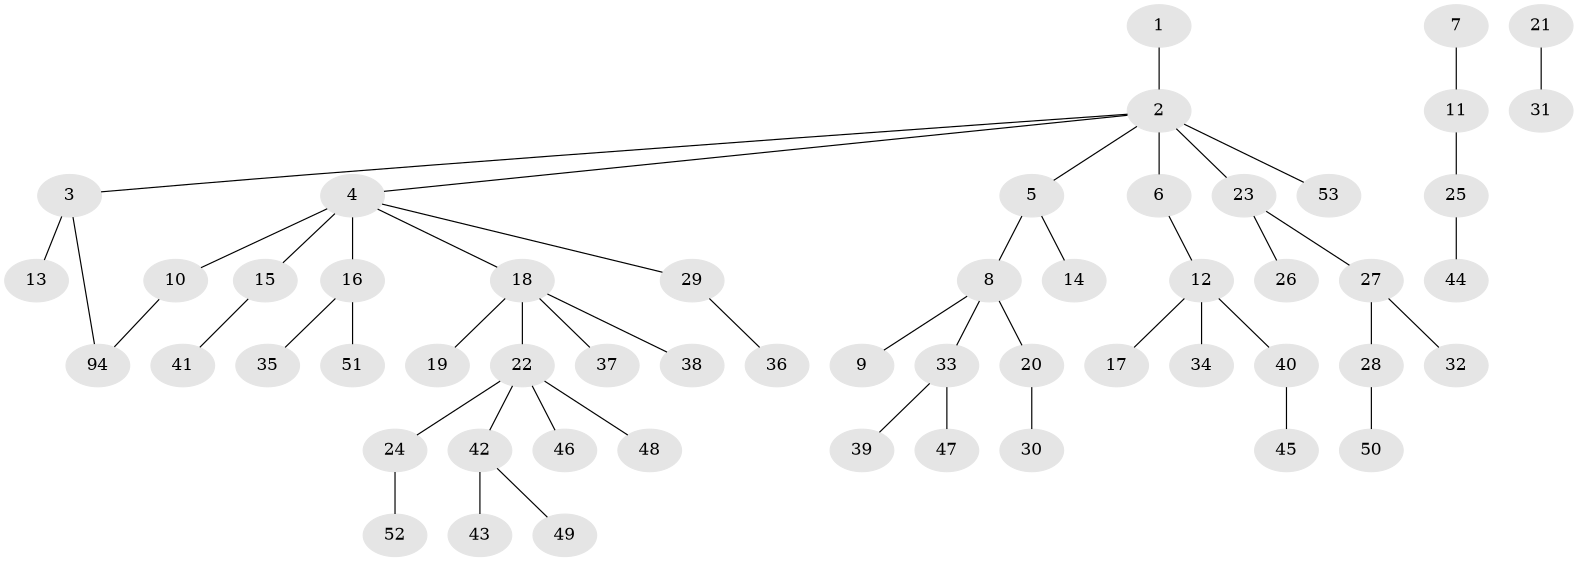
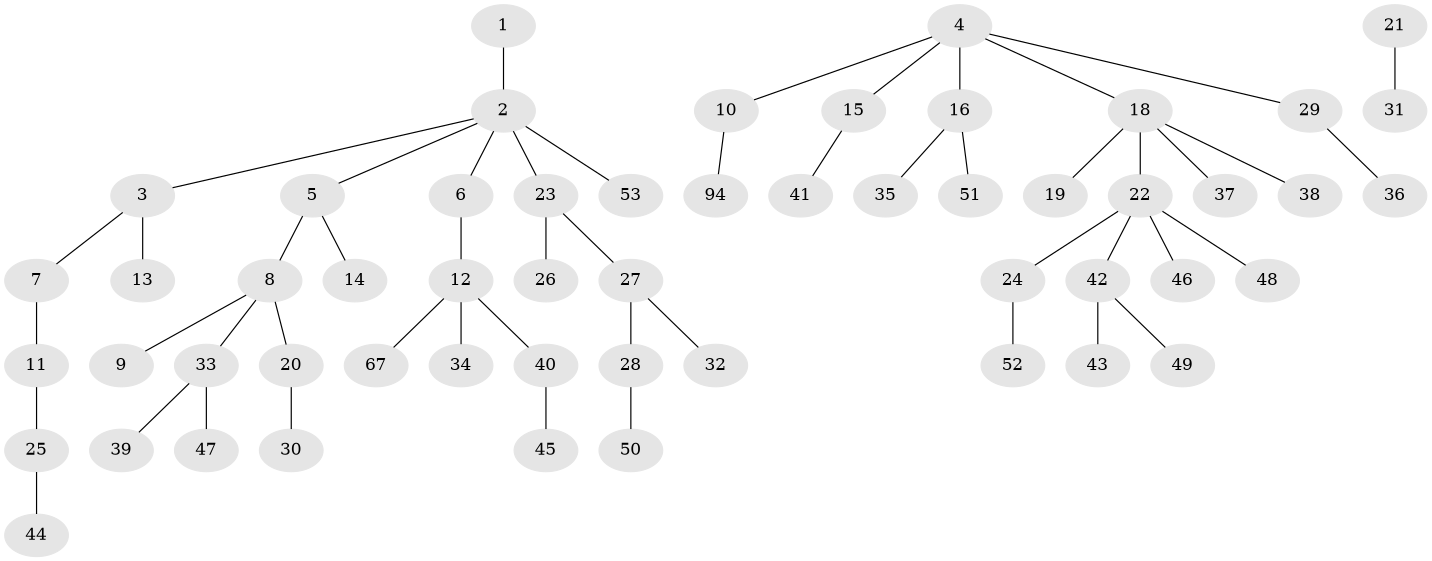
edge "2" -- "4": removed
edge "3" -- "94": now "3" -- "7"
node "17": label "17" -> "67"
